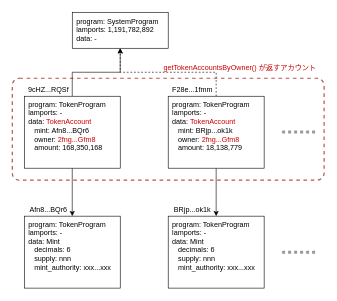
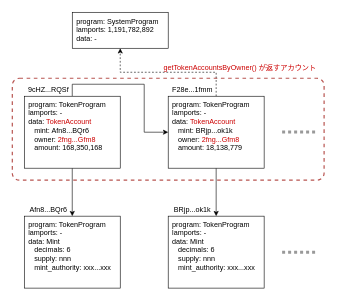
edge "program: TokenProgram lamports: - data: TokenAccount mint: Afn8...BQr6 owner: 2fng...Gfm8 amount: 168,350,168" -> "program: SystemProgram lamports: 1,191,782,892 data: -": now "program: TokenProgram lamports: - data: TokenAccount mint: Afn8...BQr6 owner: 2fng...Gfm8 amount: 168,350,168" -> "program: TokenProgram lamports: - data: TokenAccount mint: BRjp...ok1k owner: 2fng...Gfm8 amount: 18,138,779"
